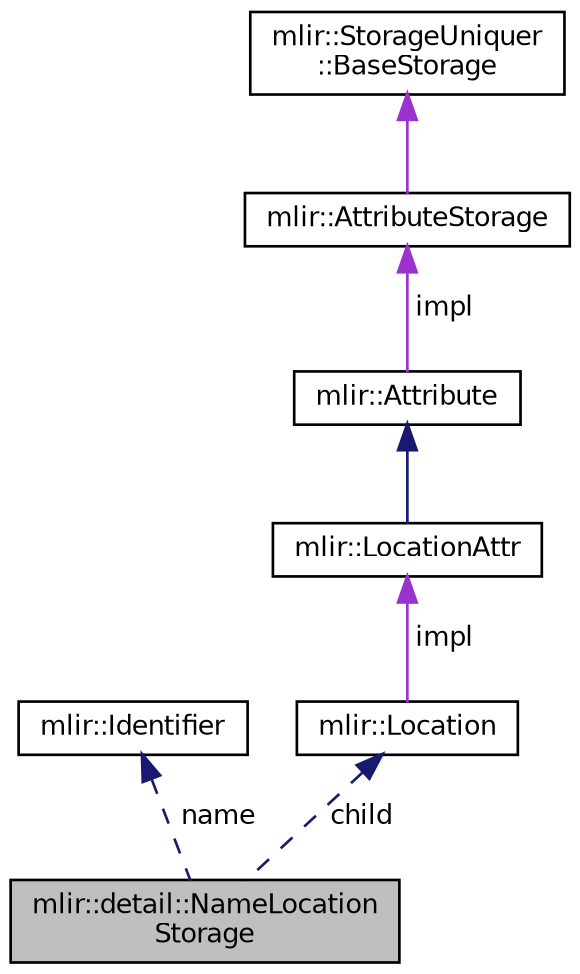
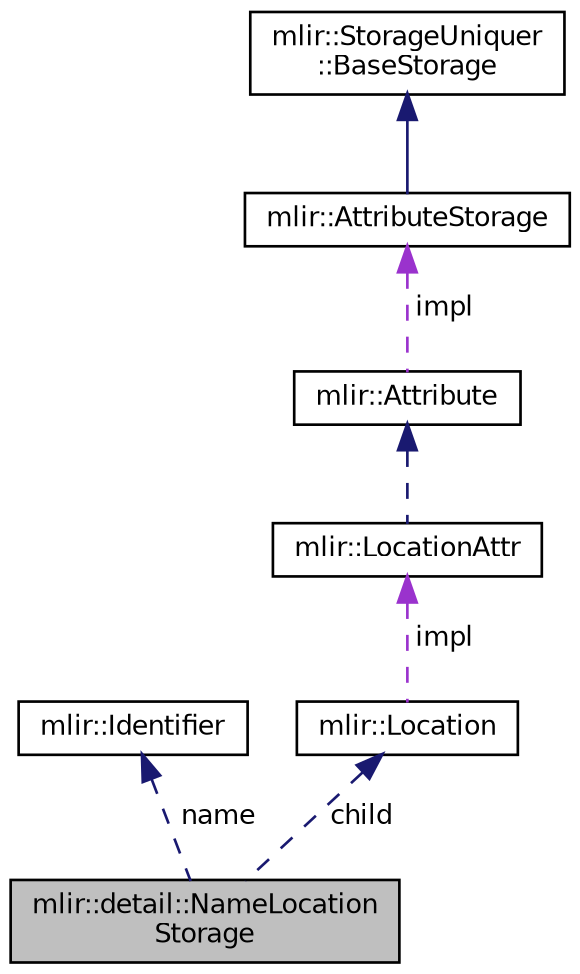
edge "mlir::AttributeStorage" -> "mlir::StorageUniquer ::BaseStorage": color darkorchid3 -> midnightblue
edge "mlir::Attribute" -> "mlir::AttributeStorage": style solid -> dashed
edge "mlir::LocationAttr" -> "mlir::Attribute": style solid -> dashed
edge "mlir::Location" -> "mlir::LocationAttr": style solid -> dashed
